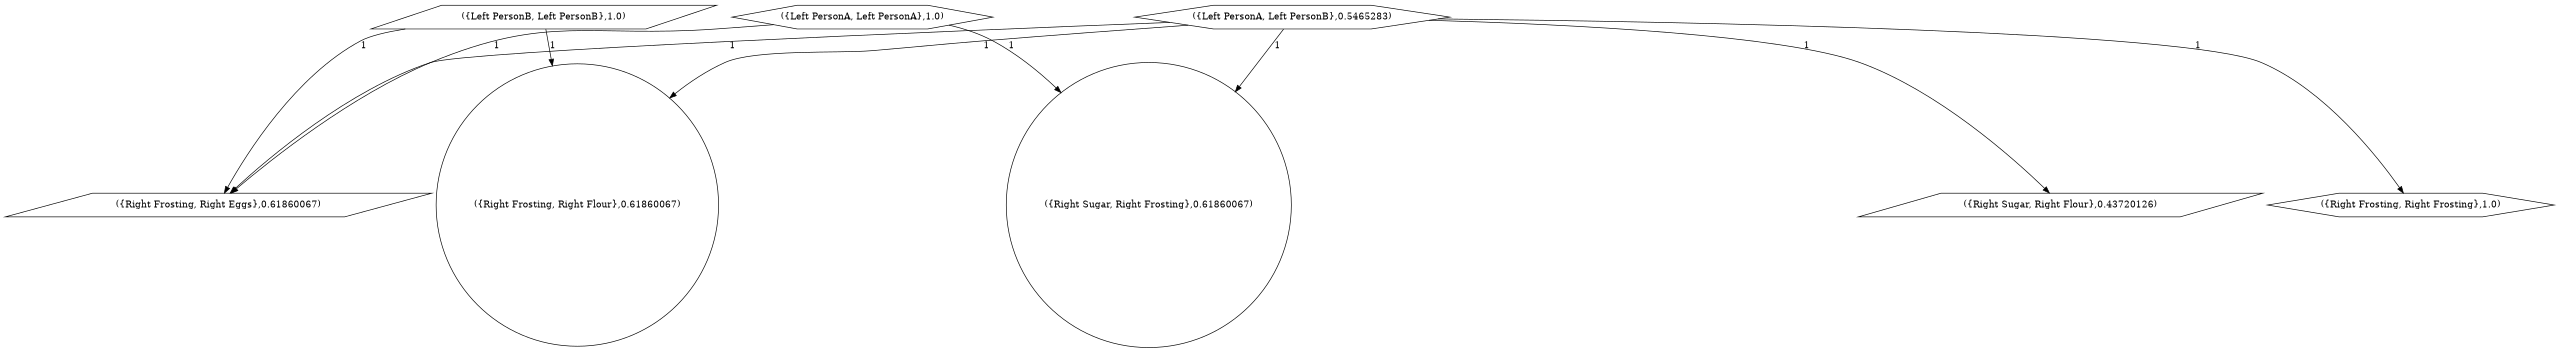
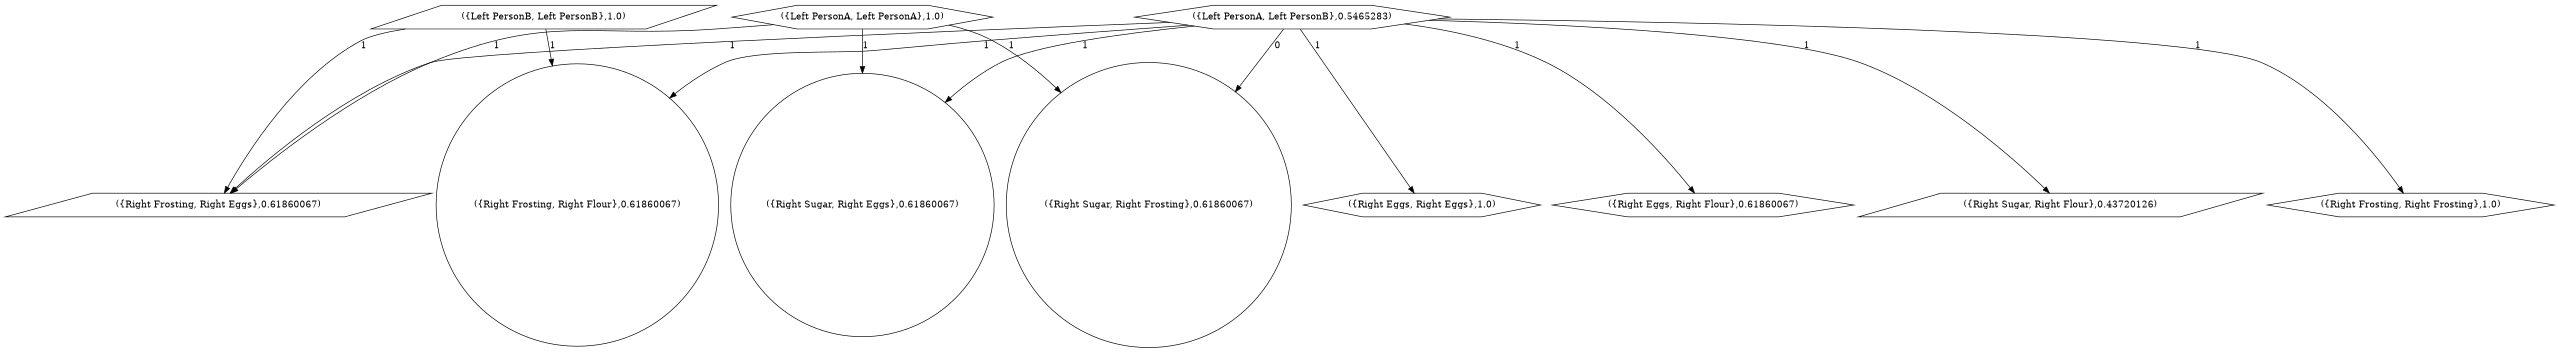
edge "({Left PersonA, Left PersonB},0.5465283)" -> "({Right Sugar, Right Frosting},0.61860067)": label "1" -> "0"
node "({Right Sugar, Right Eggs},0.61860067)": added
node "({Right Eggs, Right Eggs},1.0)": added
node "({Right Eggs, Right Flour},0.61860067)": added
